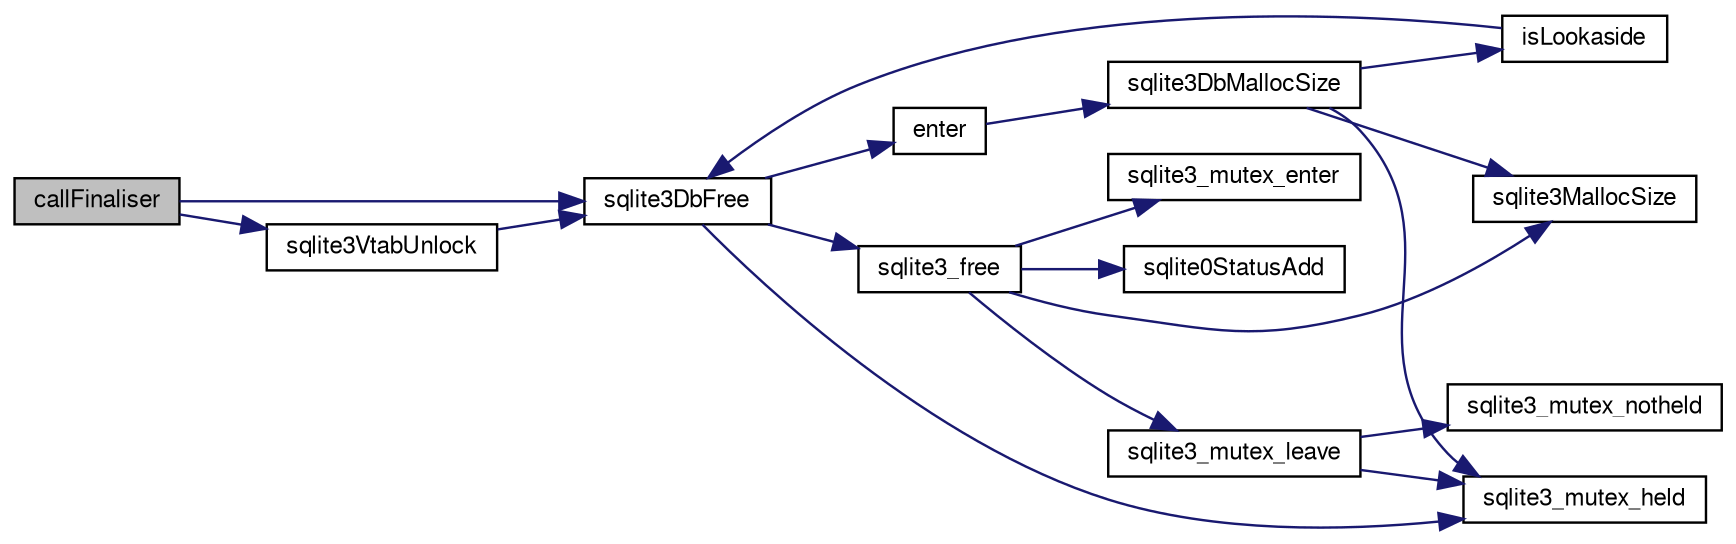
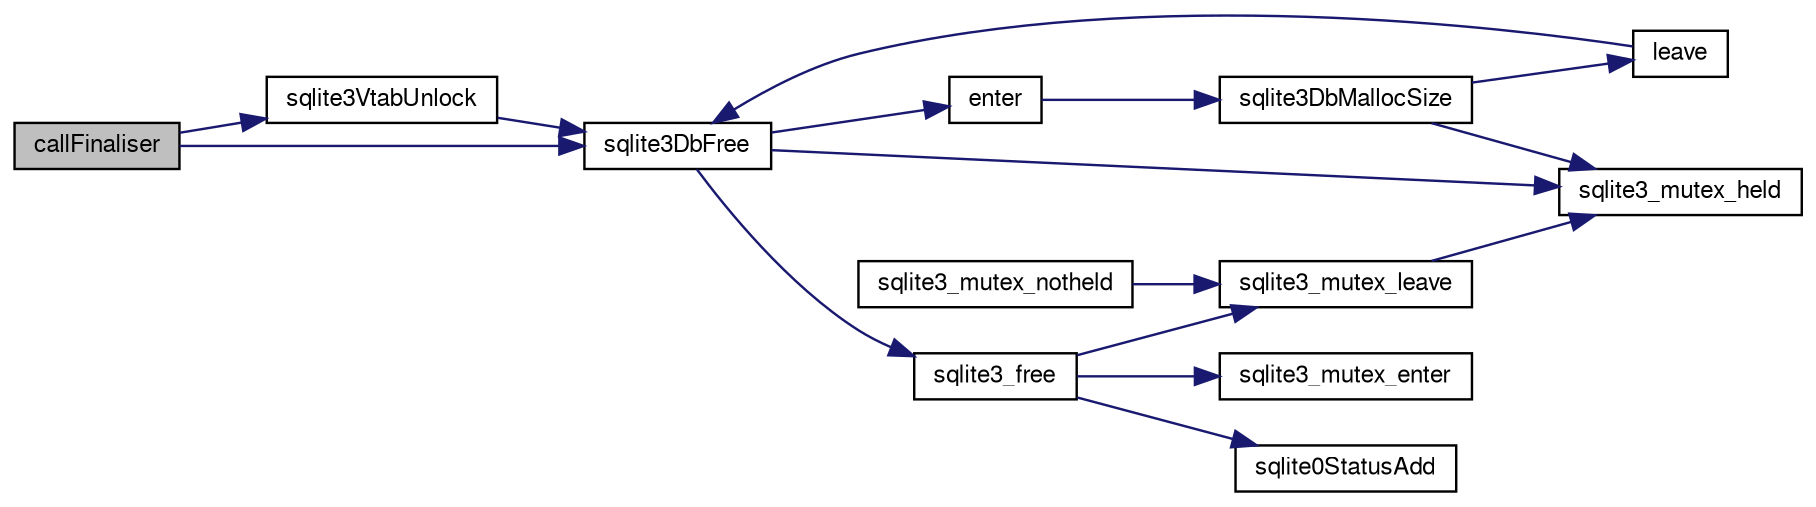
node "isLookaside": label "isLookaside" -> "leave"
node "sqlite3MallocSize": removed
edge "sqlite3_mutex_leave" -> "sqlite3_mutex_notheld": reversed
